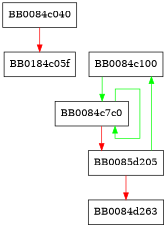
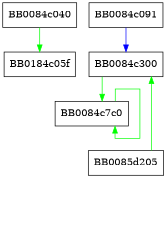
node "BB0084c091": added
edge "BB0084c040" -> "BB0184c05f": color red -> green
node "BB0084c100": label "BB0084c100" -> "BB0084c300"
edge "BB0084c7c0" -> "BB0085d205": removed
node "BB0084d263": removed
